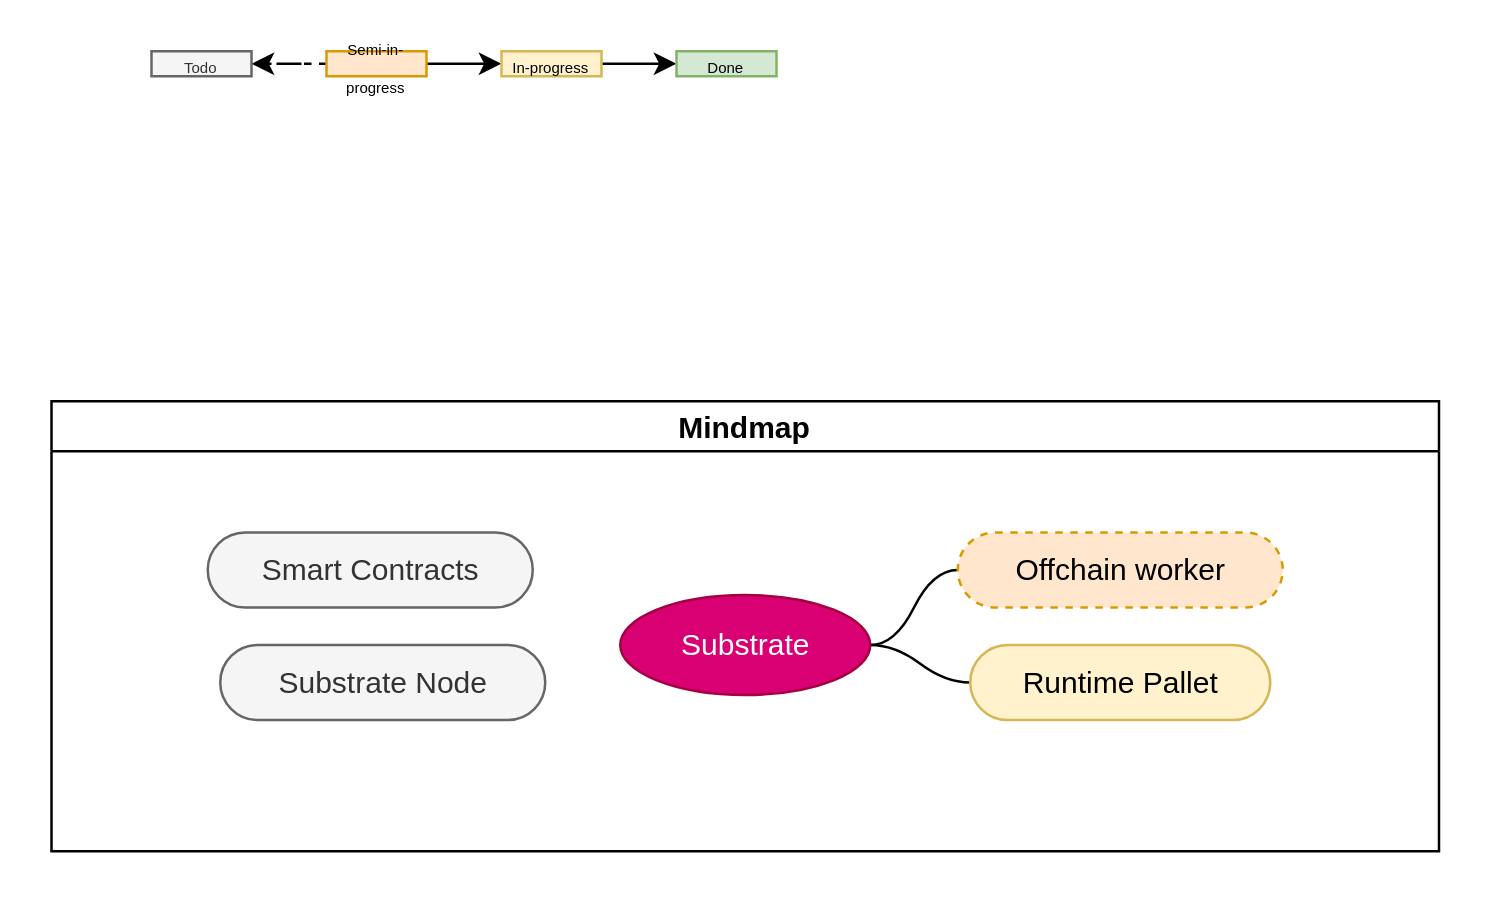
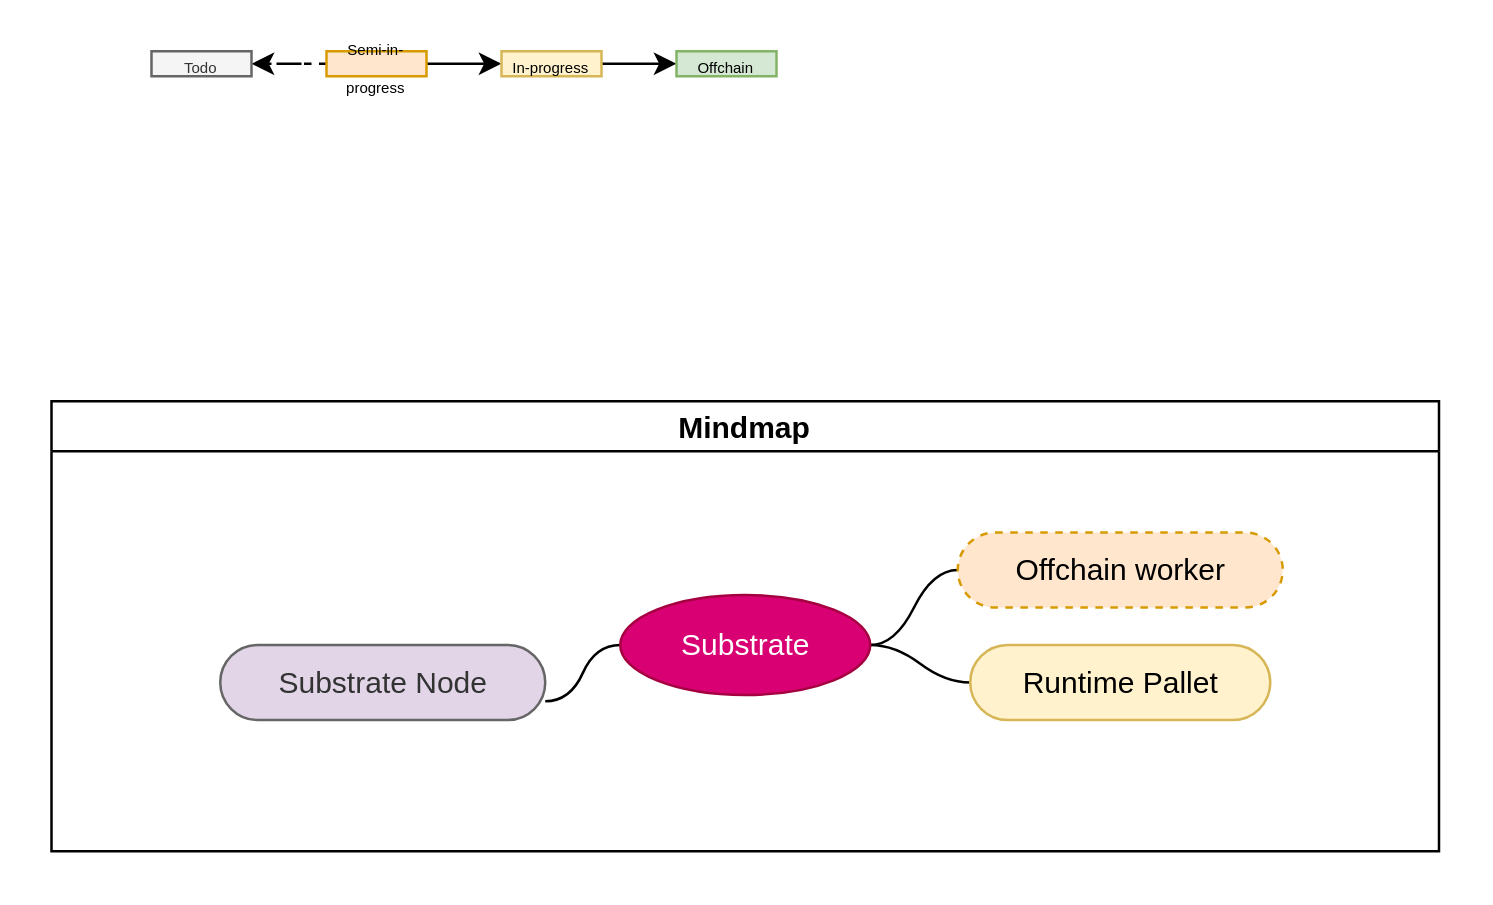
node "Done": label "Done" -> "Offchain"
node "Smart Contracts": removed
edge "Substrate" -- "Substrate Node": added
node "Substrate Node": fillcolor #f5f5f5 -> #e1d5e7
